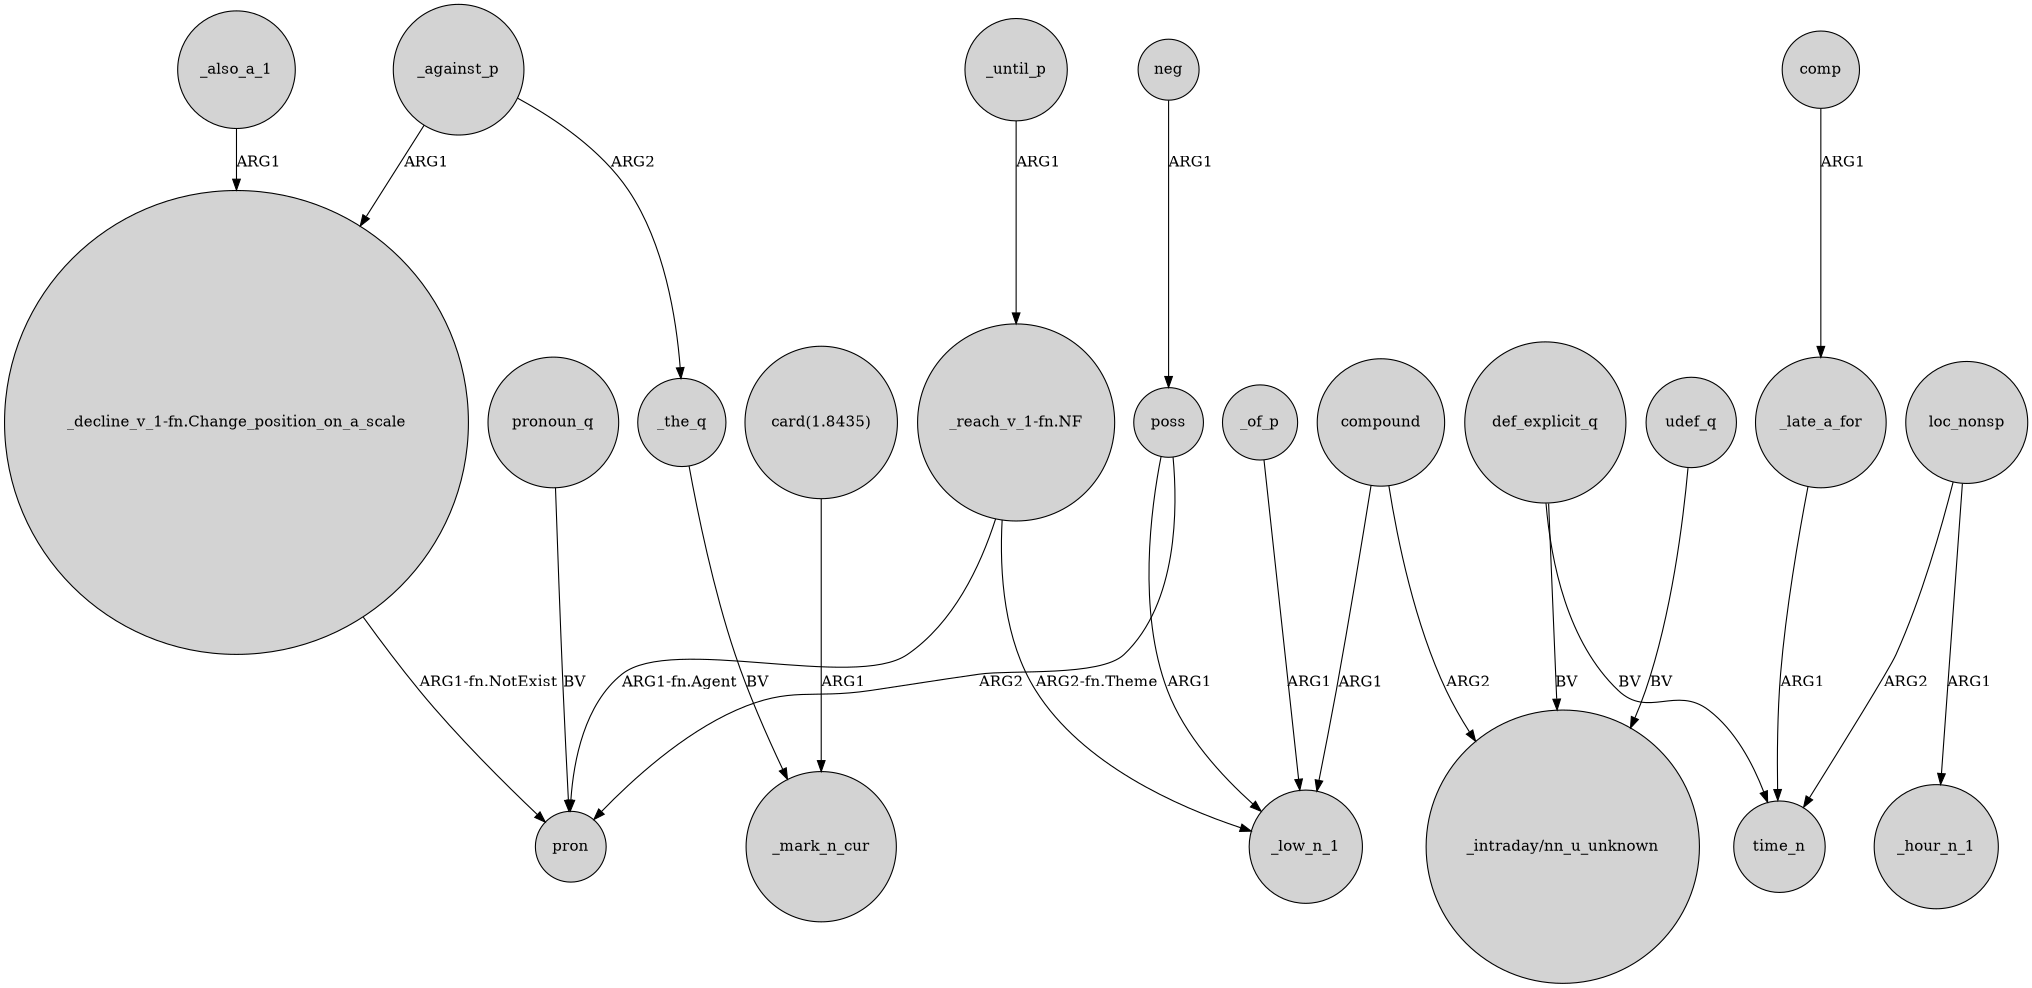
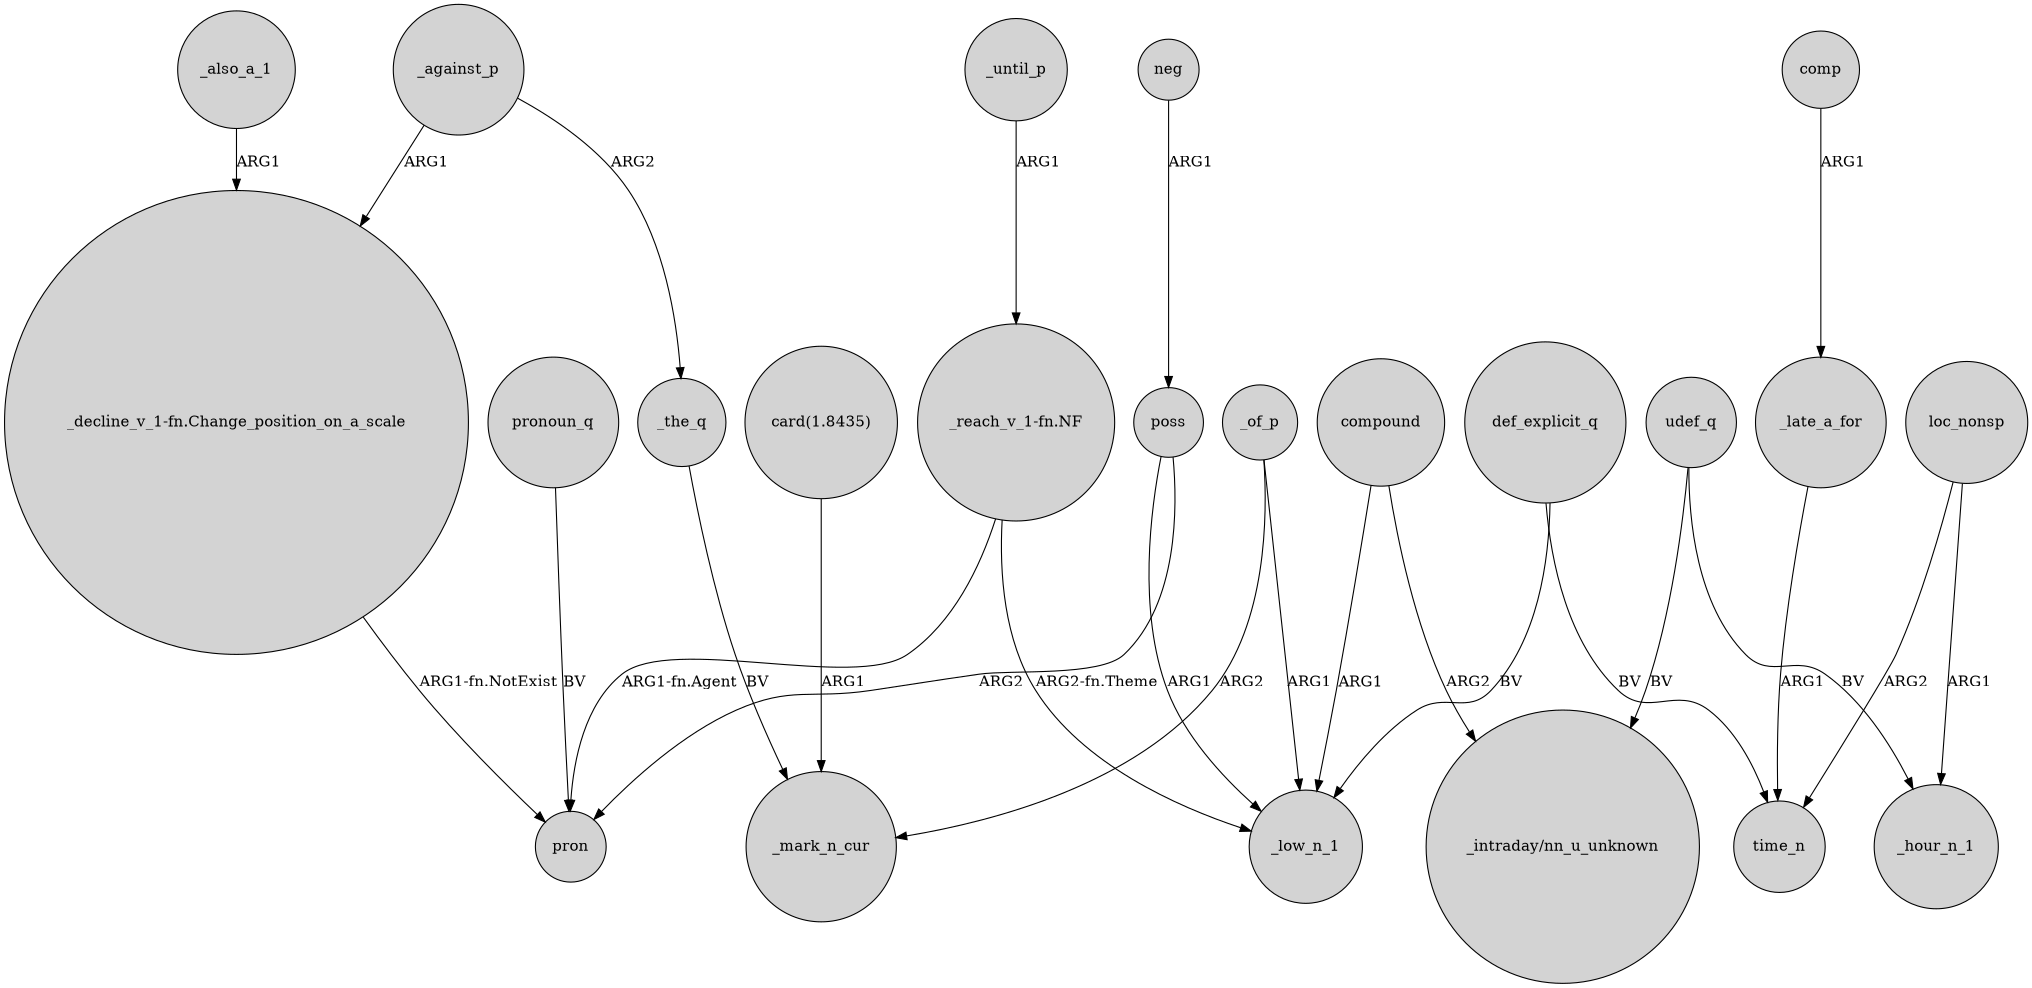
edge "def_explicit_q" -> "_intraday/nn_u_unknown": now "def_explicit_q" -> "_low_n_1"
edge "udef_q" -> "_hour_n_1": added, label "BV"
edge "_of_p" -> "_mark_n_cur": added, label "ARG2"
